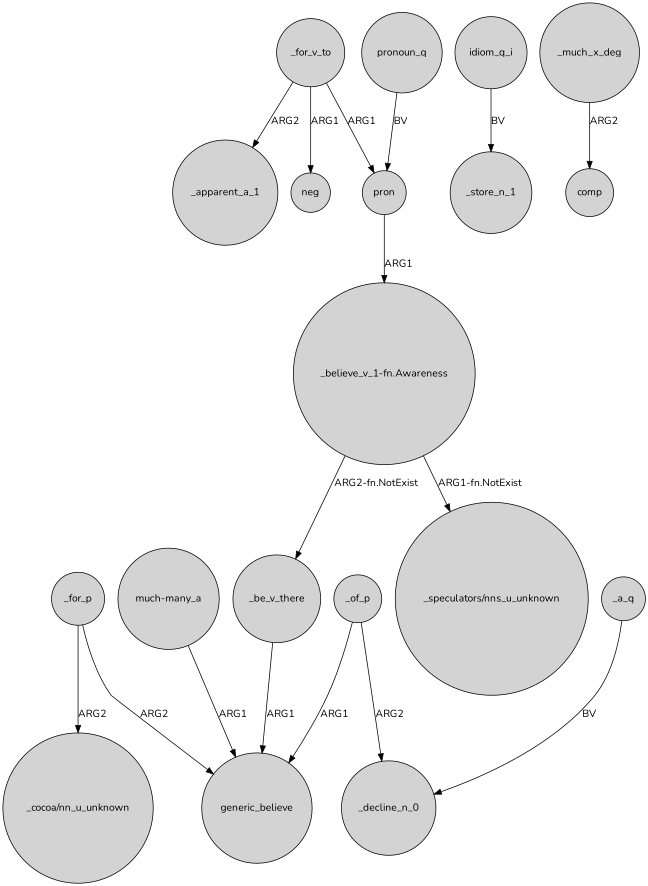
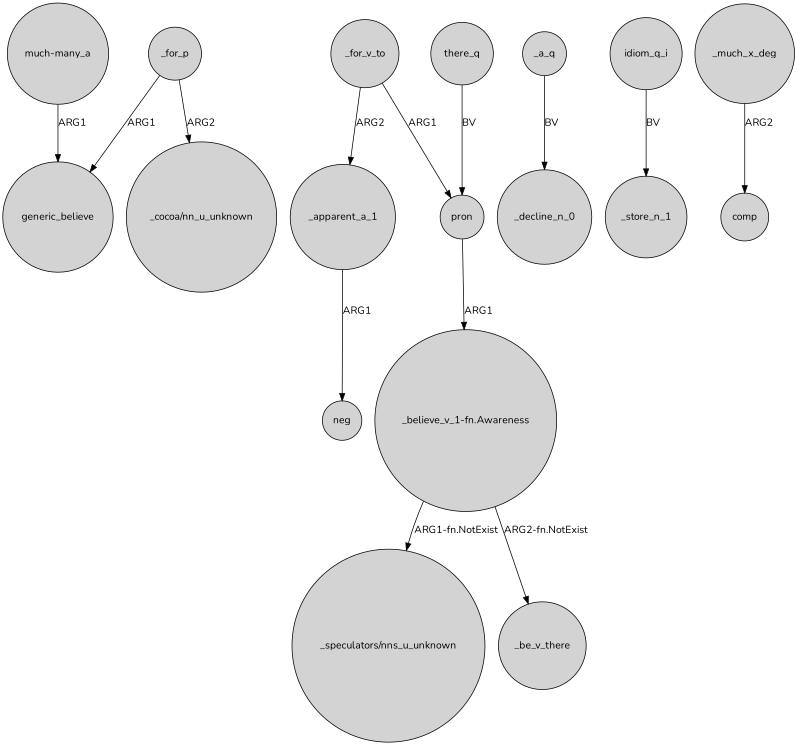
node "pronoun_q": label "pronoun_q" -> "there_q"
edge "_for_v_to" -> "neg": now "_apparent_a_1" -> "neg"
node "_of_p": removed
edge "_be_v_there" -> "generic_believe": removed, label "ARG1"
edge "_for_p" -> "generic_believe": label "ARG2" -> "ARG1"
